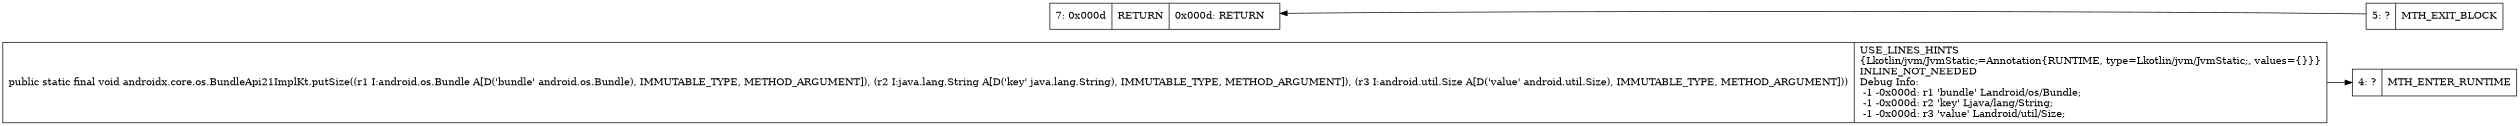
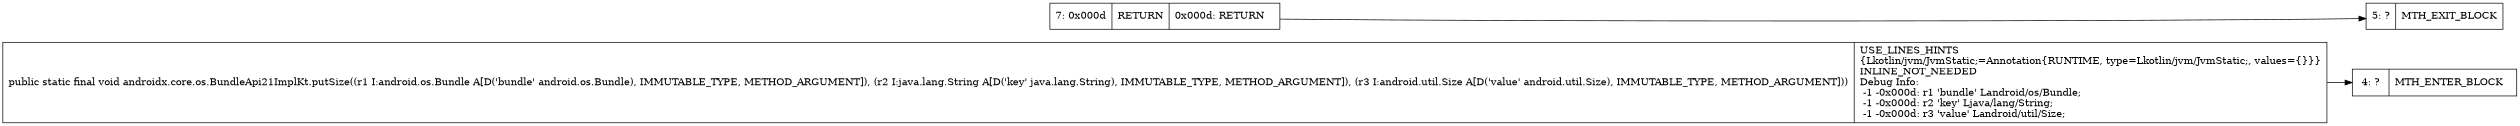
edge "5: ?" -> "7: 0x000d": reversed
node "4: ?": text "MTH_ENTER_RUNTIME" -> "MTH_ENTER_BLOCK"
